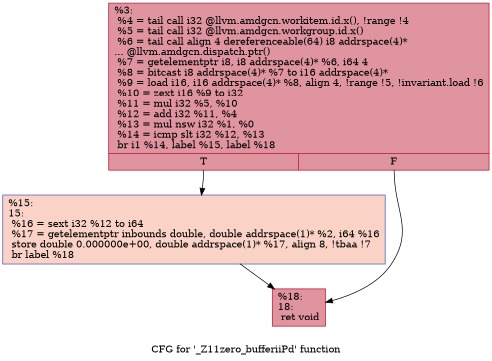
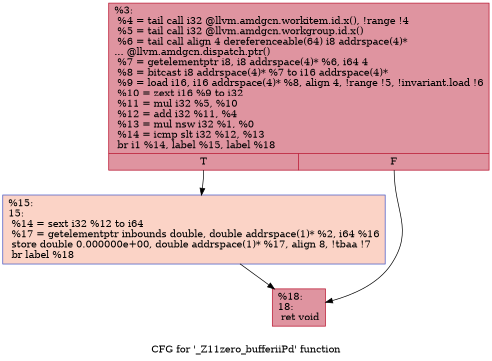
node "%15:": text "%16 = sext i32 %12 to i64" -> "%14 = sext i32 %12 to i64"
